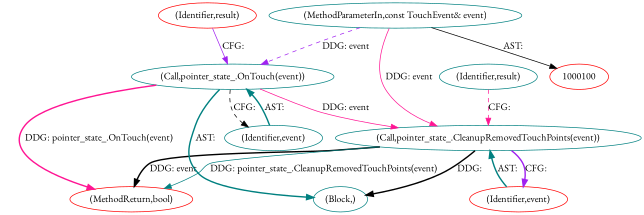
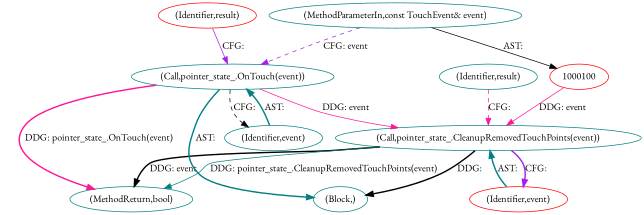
edge "(MethodParameterIn,const TouchEvent& event)" -> "(Call,pointer_state_.OnTouch(event))": label "DDG: event" -> "CFG: event"
edge "(MethodParameterIn,const TouchEvent& event)" -> "(Call,pointer_state_.CleanupRemovedTouchPoints(event))": now "1000100" -> "(Call,pointer_state_.CleanupRemovedTouchPoints(event))"
node "(MethodReturn,bool)": color red -> teal
